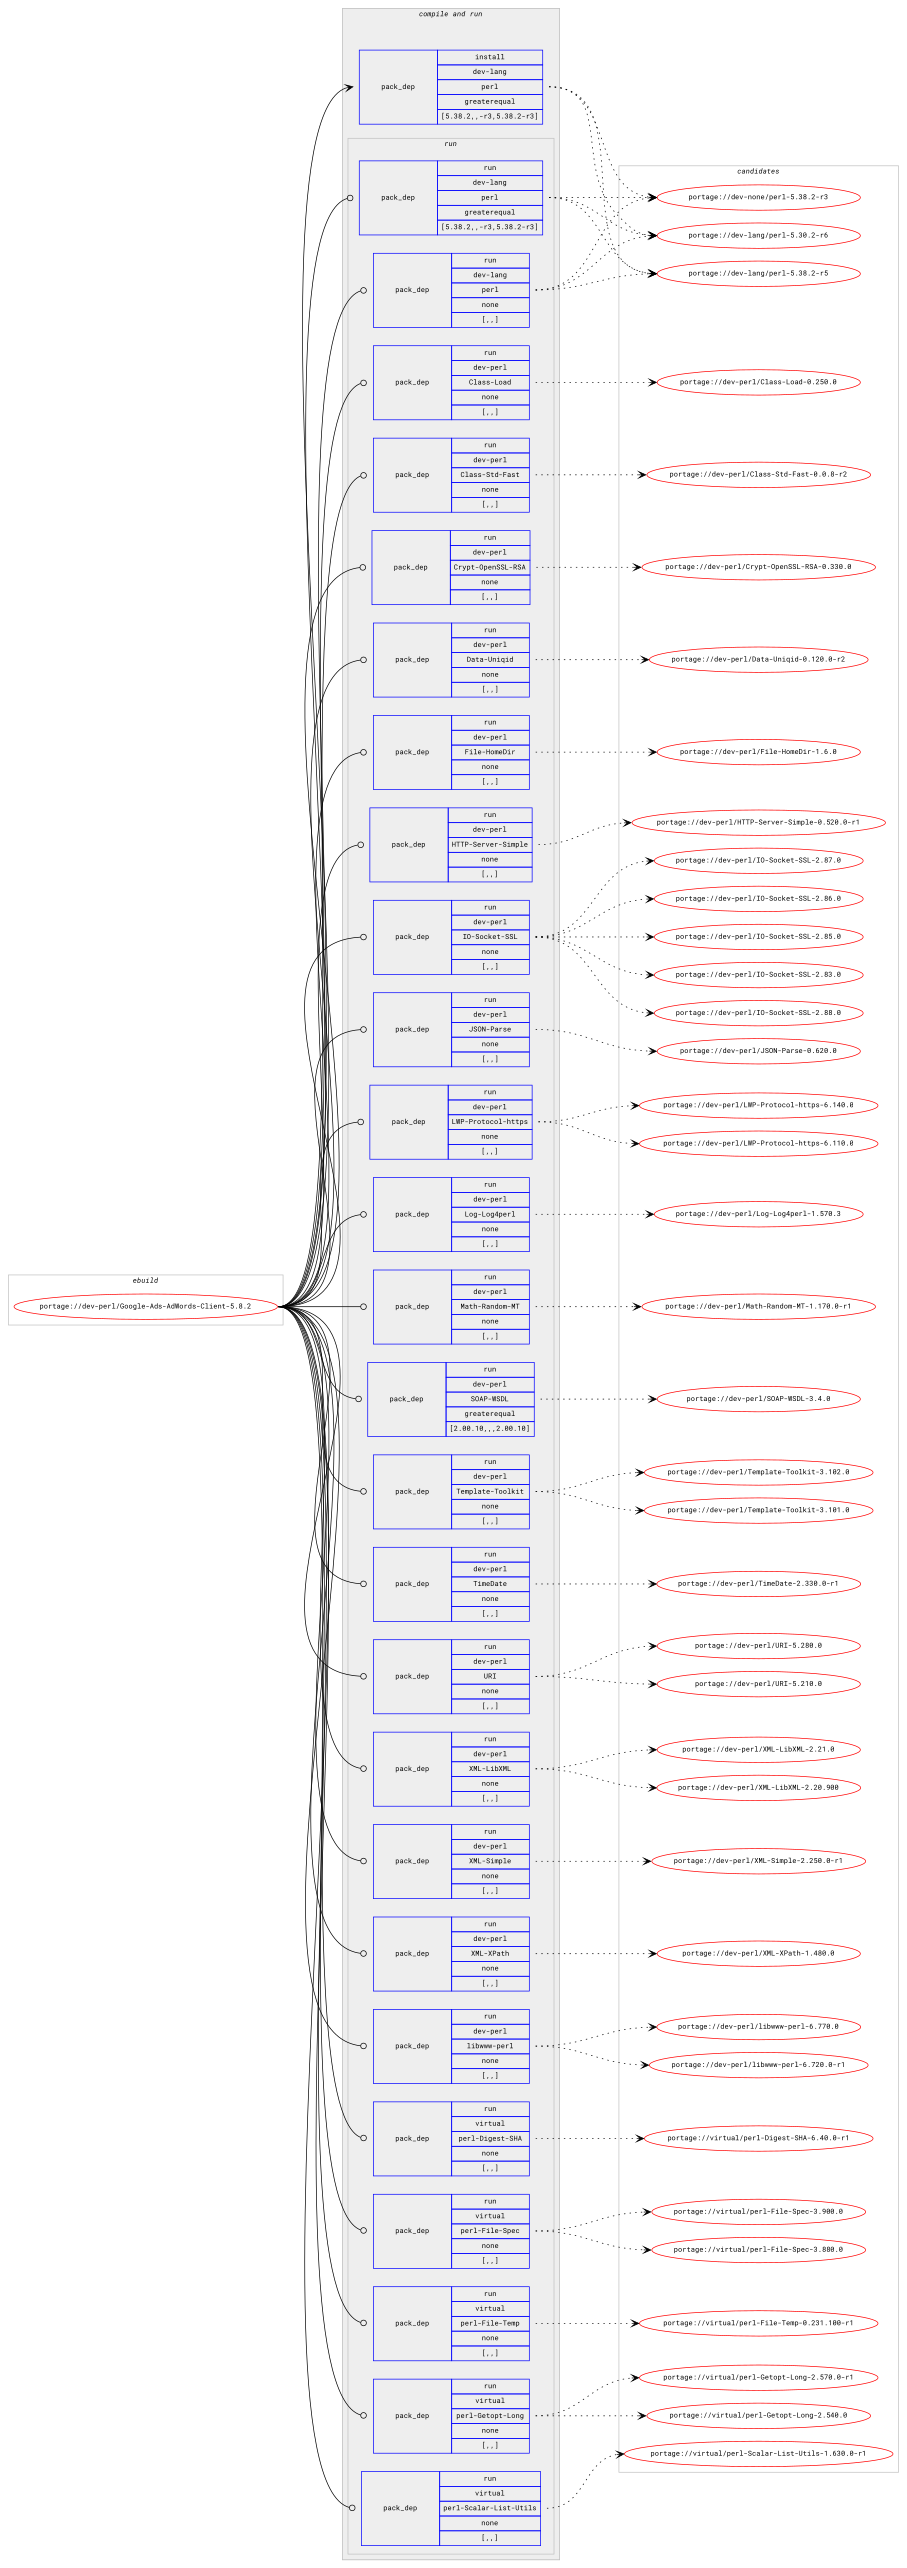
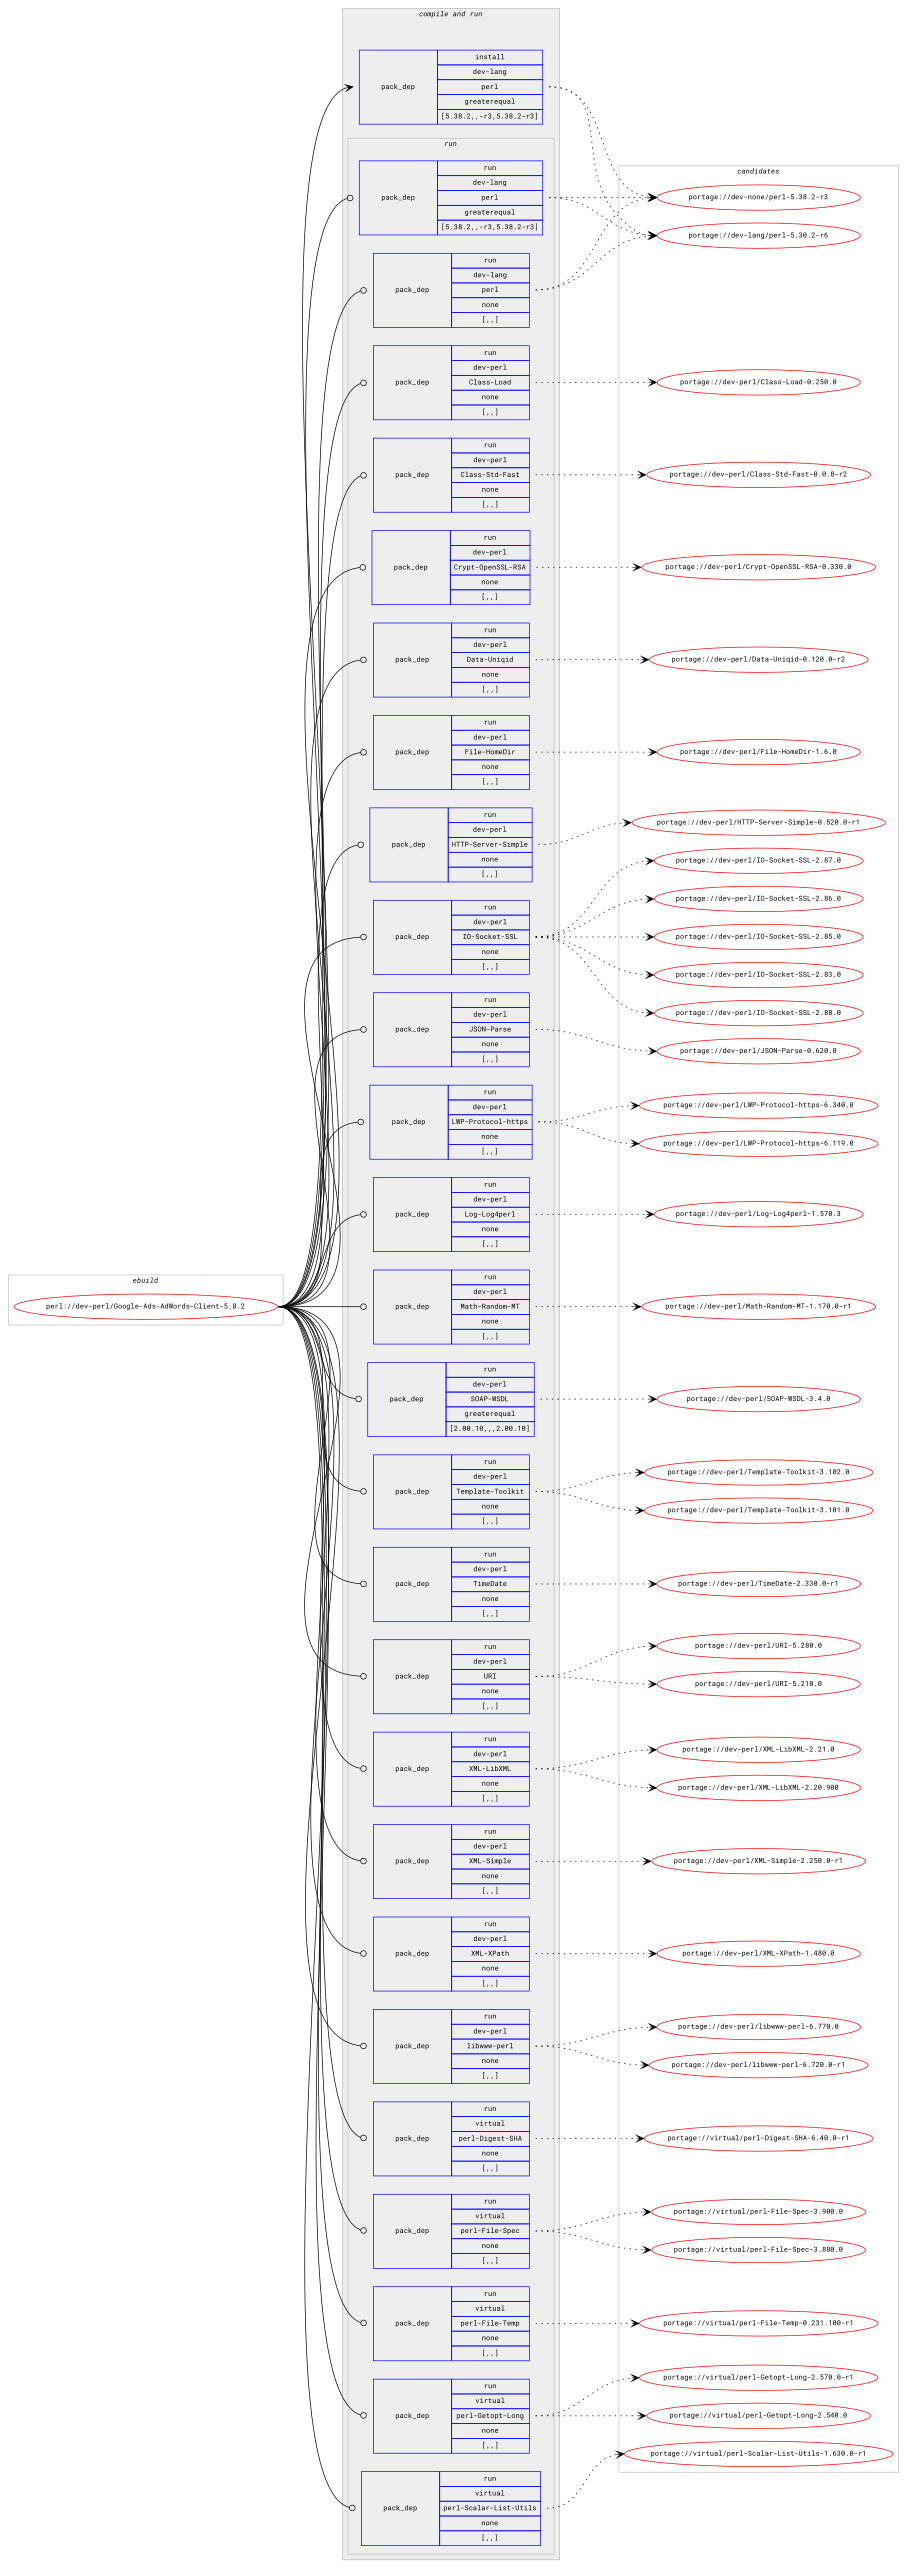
node "portage://dev-lang/perl-5.38.2-r5": removed
node "portage://dev-perl/LWP-Protocol-https-6.140.0": label "portage://dev-perl/LWP-Protocol-https-6.140.0" -> "portage://dev-perl/LWP-Protocol-https-6.340.0"
node "portage://dev-perl/LWP-Protocol-https-6.110.0": label "portage://dev-perl/LWP-Protocol-https-6.110.0" -> "portage://dev-perl/LWP-Protocol-https-6.119.0"
node "portage://dev-perl/Google-Ads-AdWords-Client-5.8.2": label "portage://dev-perl/Google-Ads-AdWords-Client-5.8.2" -> "perl://dev-perl/Google-Ads-AdWords-Client-5.8.2"
